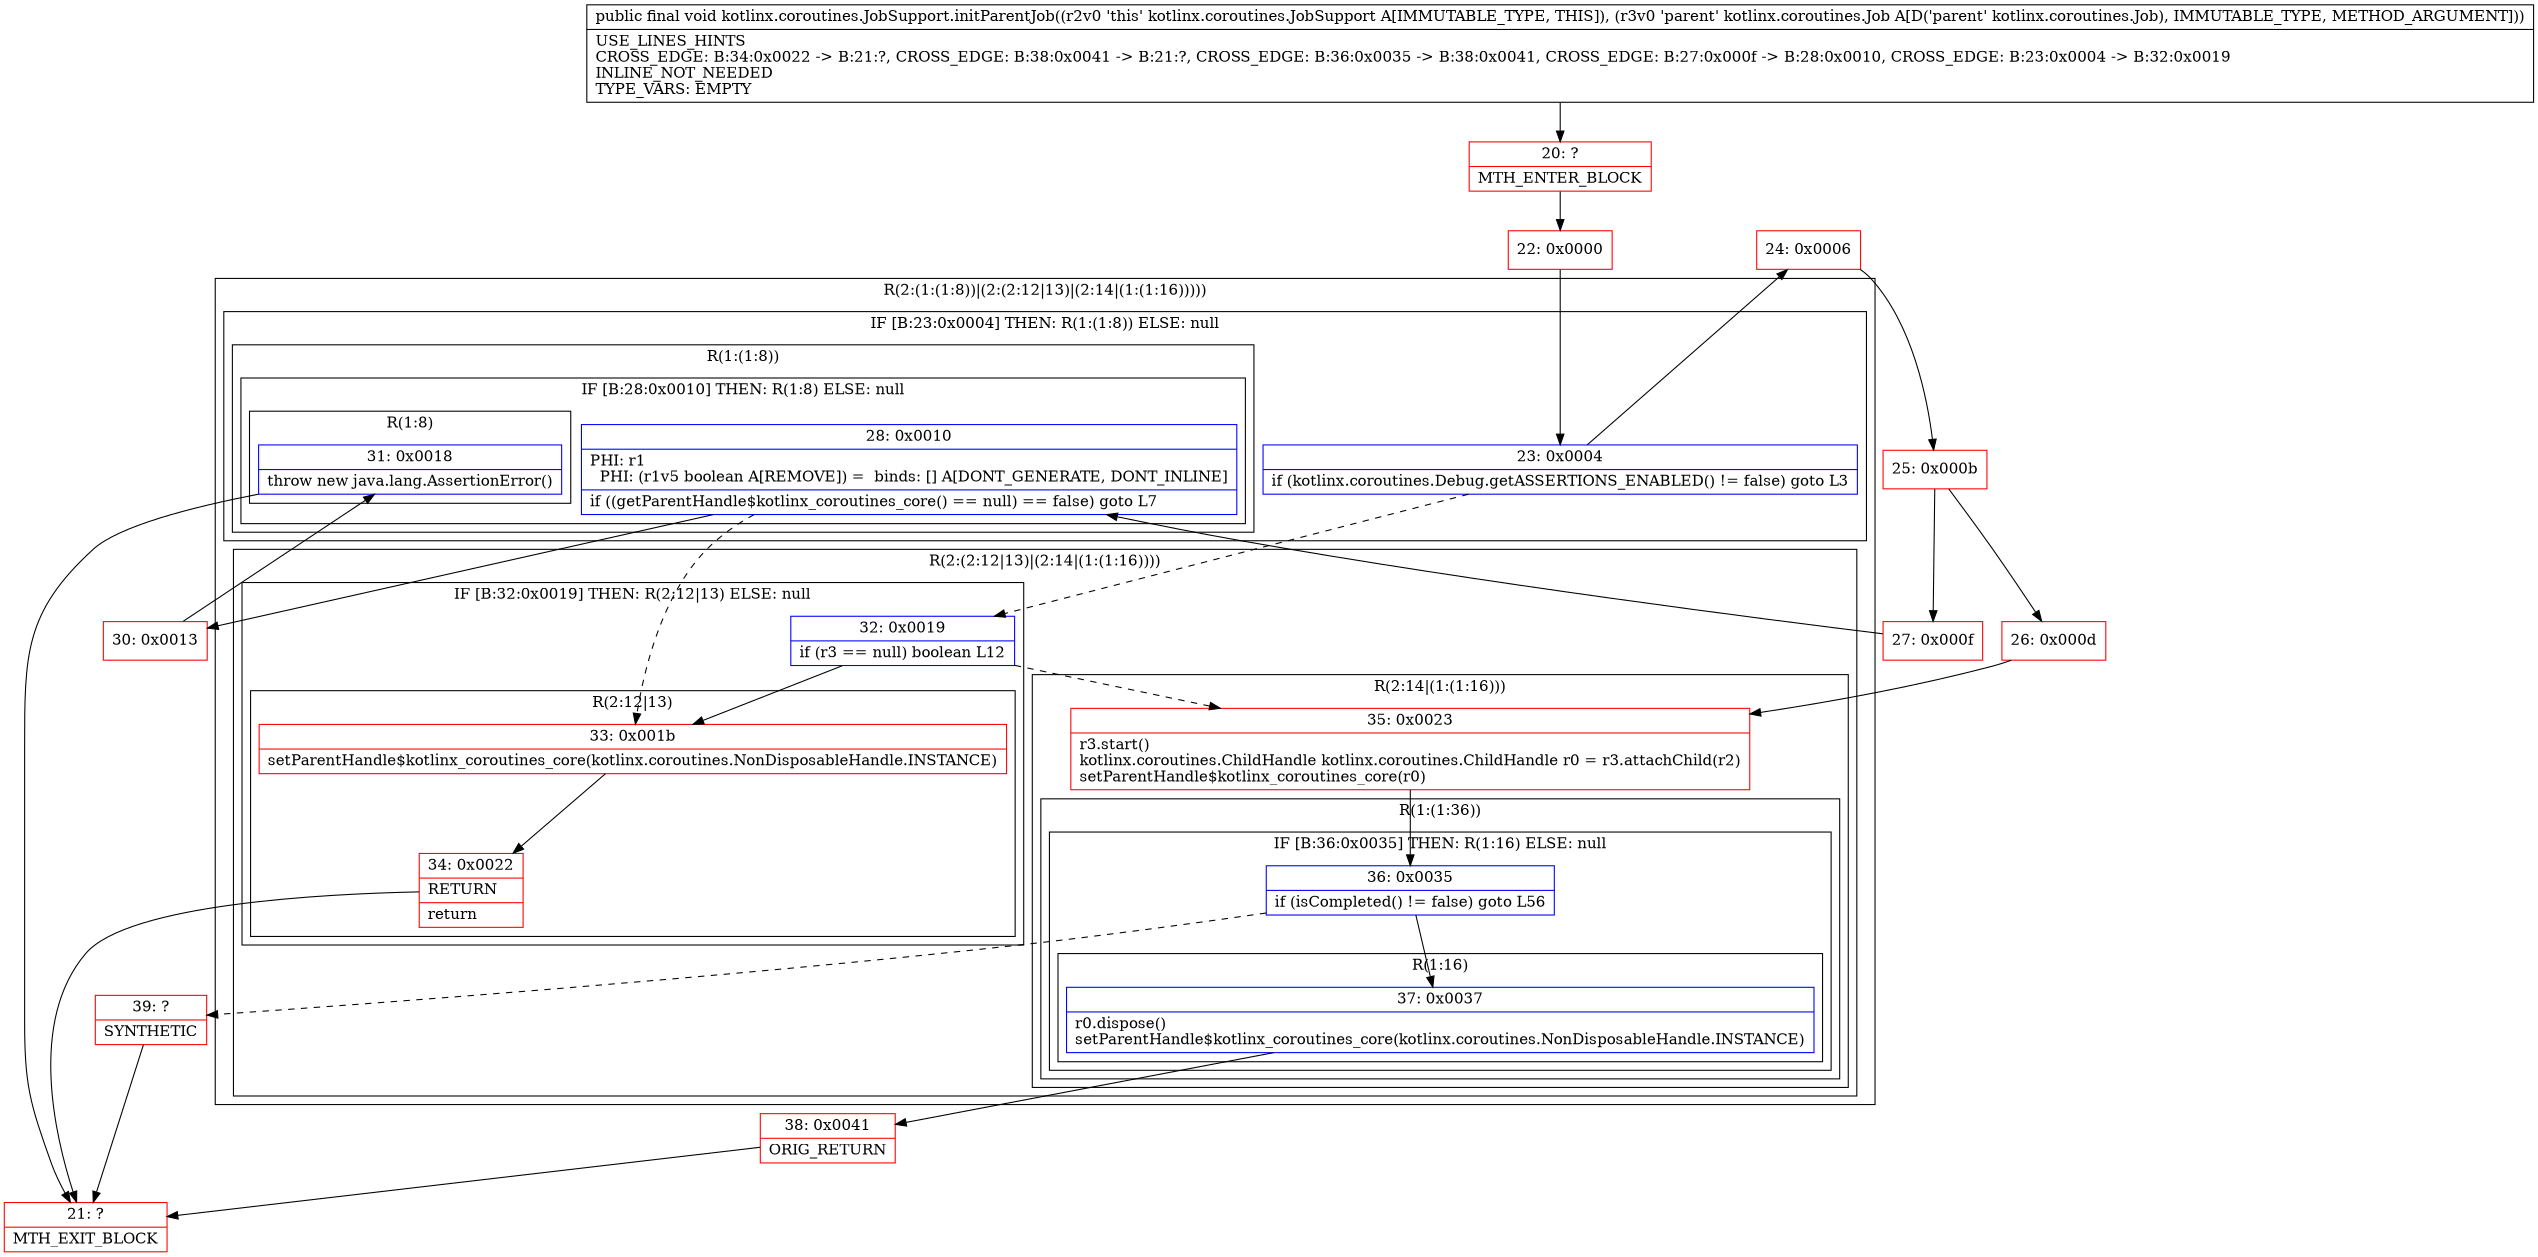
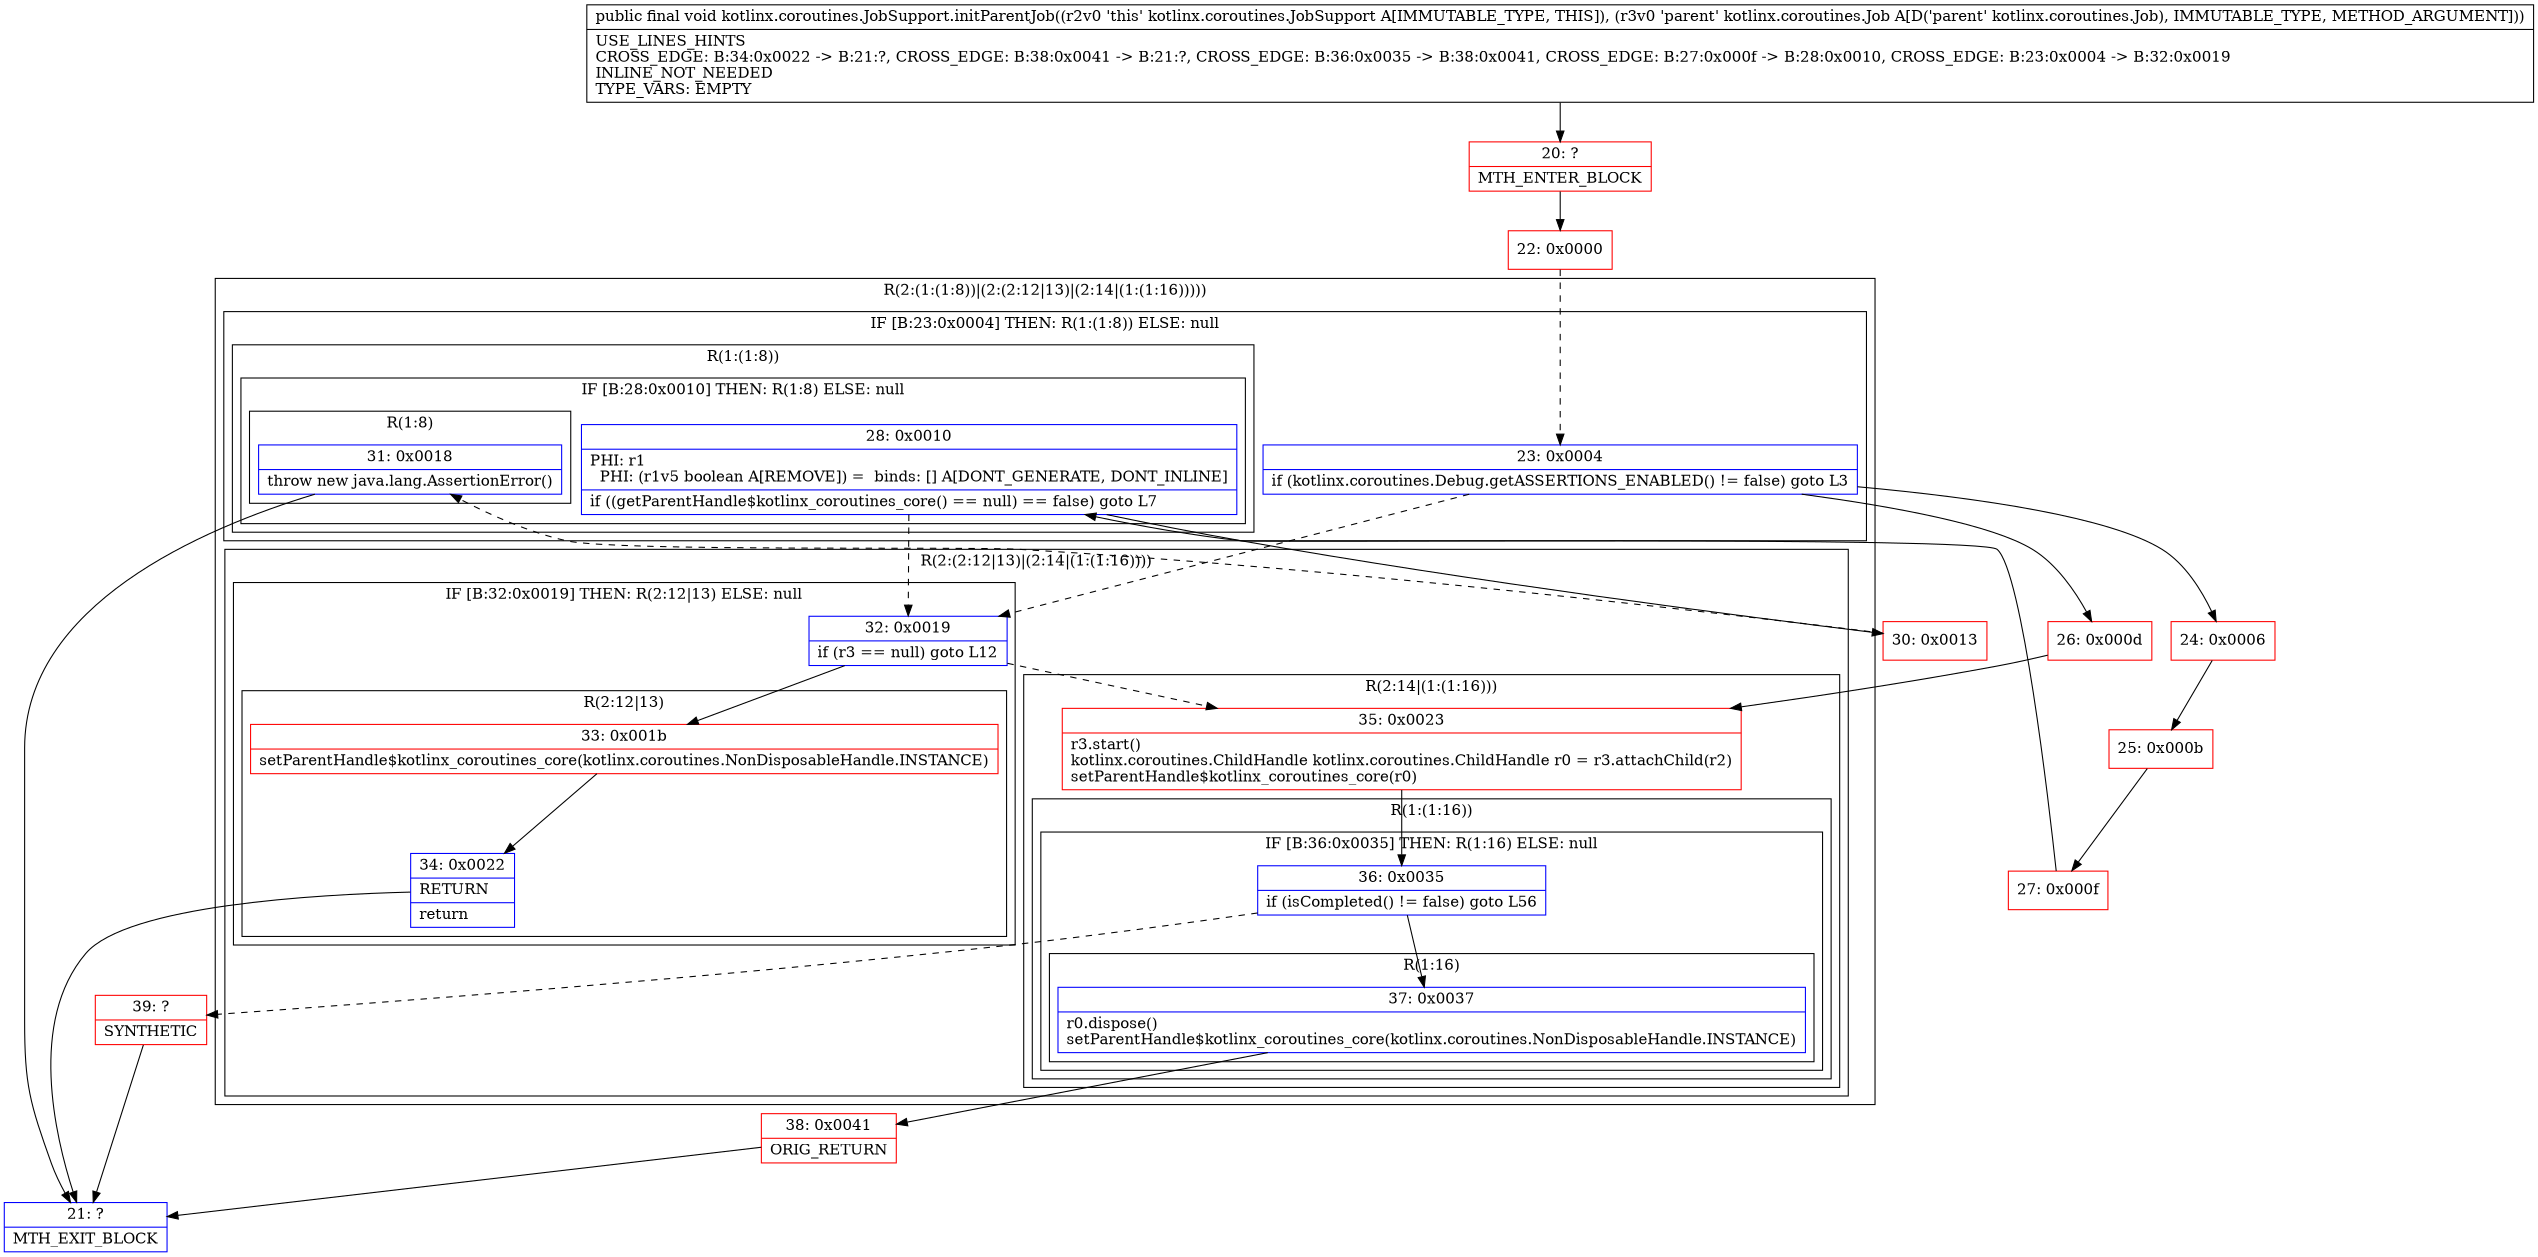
edge "22: 0x0000" -> "23: 0x0004": style solid -> dashed
edge "25: 0x000b" -> "26: 0x000d": now "23: 0x0004" -> "26: 0x000d"
edge "30: 0x0013" -> "31: 0x0018": style solid -> dashed
edge "28: 0x0010" -> "33: 0x001b": now "28: 0x0010" -> "32: 0x0019"
node "32: 0x0019": text "if (r3 == null) boolean L12" -> "if (r3 == null) goto L12"
cluster "R(1:(1:36))": label "R(1:(1:36))" -> "R(1:(1:16))"
node "34: 0x0022": color red -> blue
node "21: ?": color red -> blue
